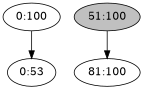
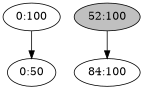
node "51:100": label "51:100" -> "52:100"
node "0:53": label "0:53" -> "0:50"
node "81:100": label "81:100" -> "84:100"
